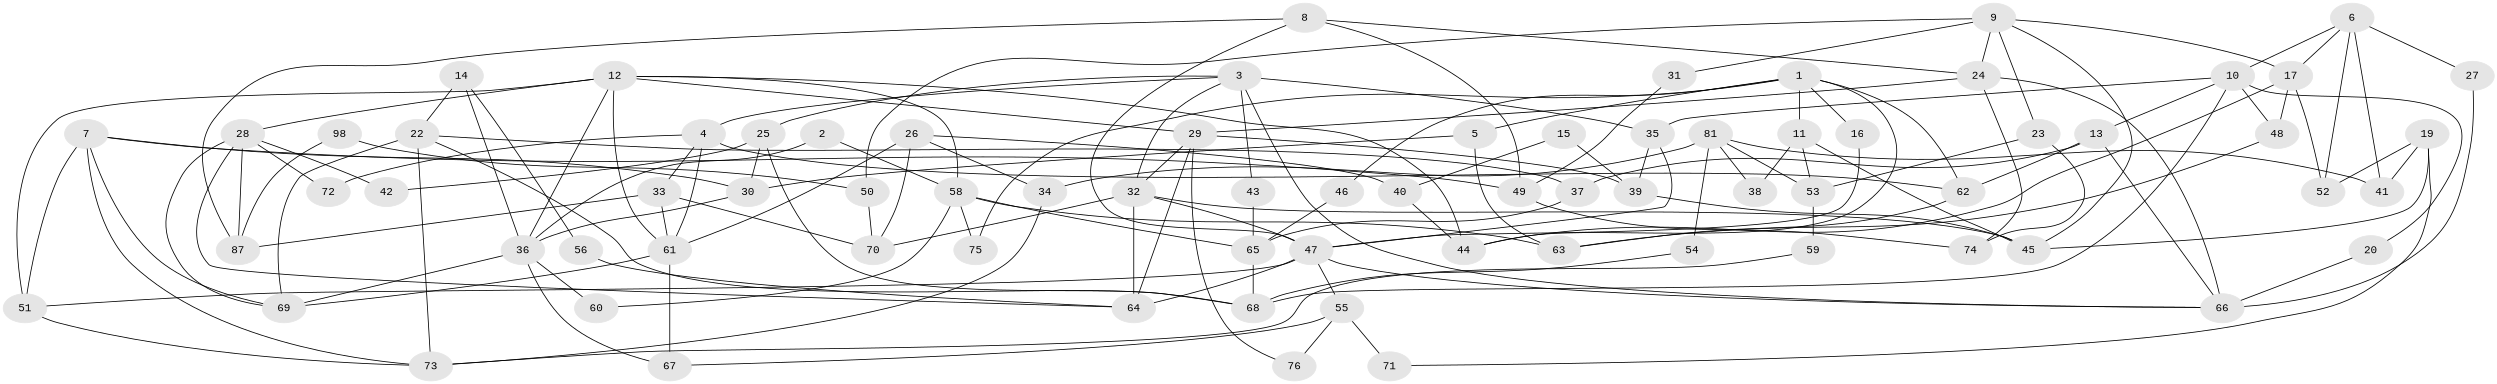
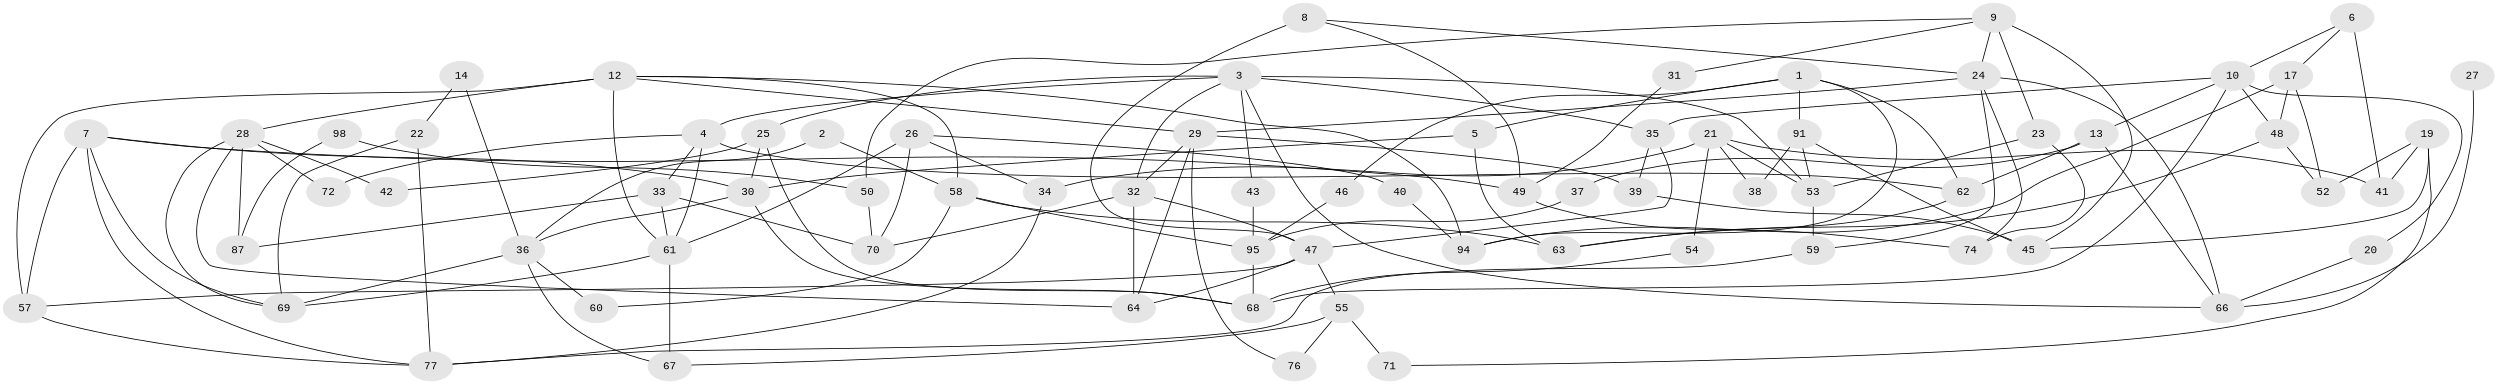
edge "9" -- "17": removed
edge "8" -- "87": removed
edge "6" -- "27": removed
edge "3" -- "53": added
edge "6" -- "52": now "48" -- "52"
node "15": removed
node "81": label "81" -> "21"
node "11": label "11" -> "91"
node "16": removed
edge "22" -- "37": removed
edge "12" -- "36": removed
edge "32" -- "45": removed
edge "24" -- "59": added
edge "22" -- "68": now "30" -- "68"
node "56": removed
node "75": removed
node "65": label "65" -> "95"
node "44": label "44" -> "94"
edge "47" -- "66": removed
node "51": label "51" -> "57"
node "73": label "73" -> "77"
